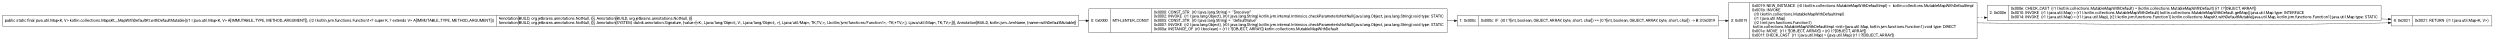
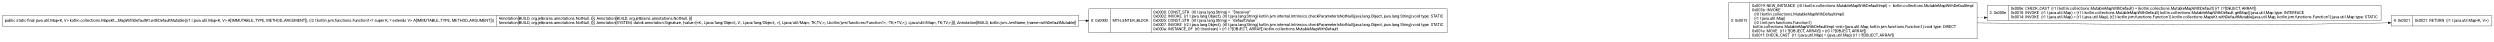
edge "2: 0x000e" -> "4: 0x0021": removed
node "0: 0x0000": text "MTH_ENTER_CONST" -> "MTH_ENTER_BLOCK"
node "1: 0x000c": removed
